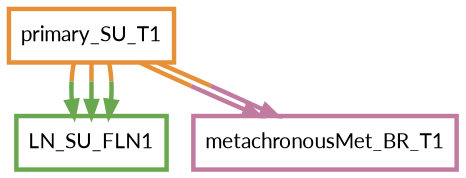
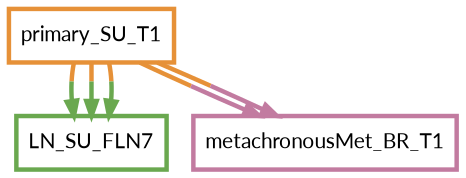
node "LN_SU_FLN1": label "LN_SU_FLN1" -> "LN_SU_FLN7"
